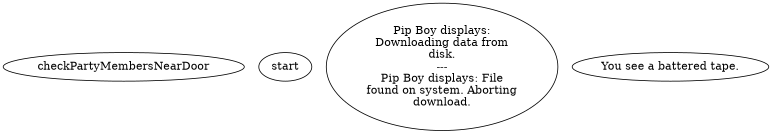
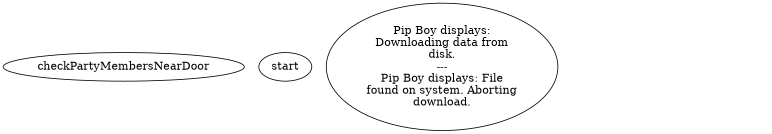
node "You see a battered tape.": removed
